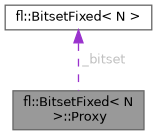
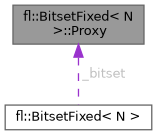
edge "fl::BitsetFixed< N >::Proxy" -> "fl::BitsetFixed< N >": reversed
